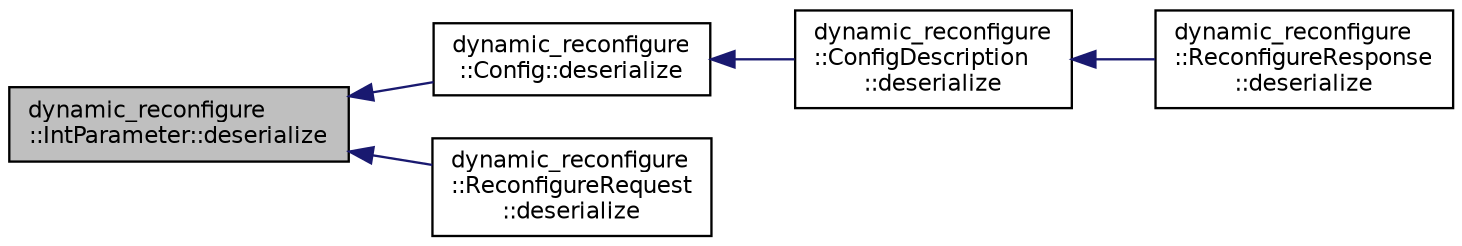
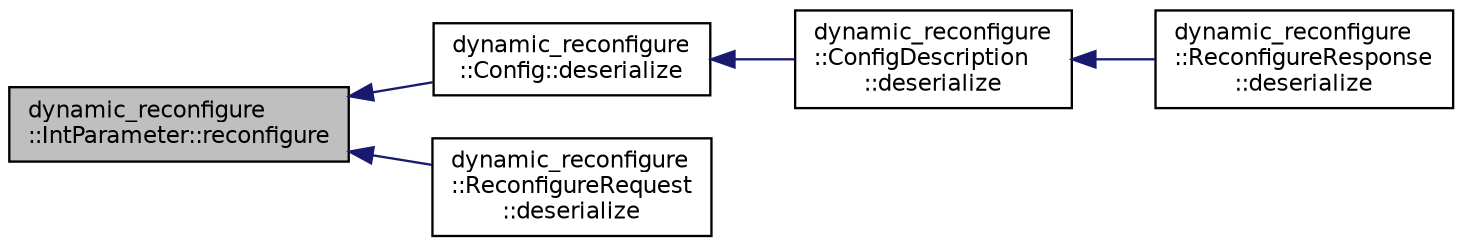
node "dynamic_reconfigure ::IntParameter::deserialize": label "dynamic_reconfigure ::IntParameter::deserialize" -> "dynamic_reconfigure ::IntParameter::reconfigure"
